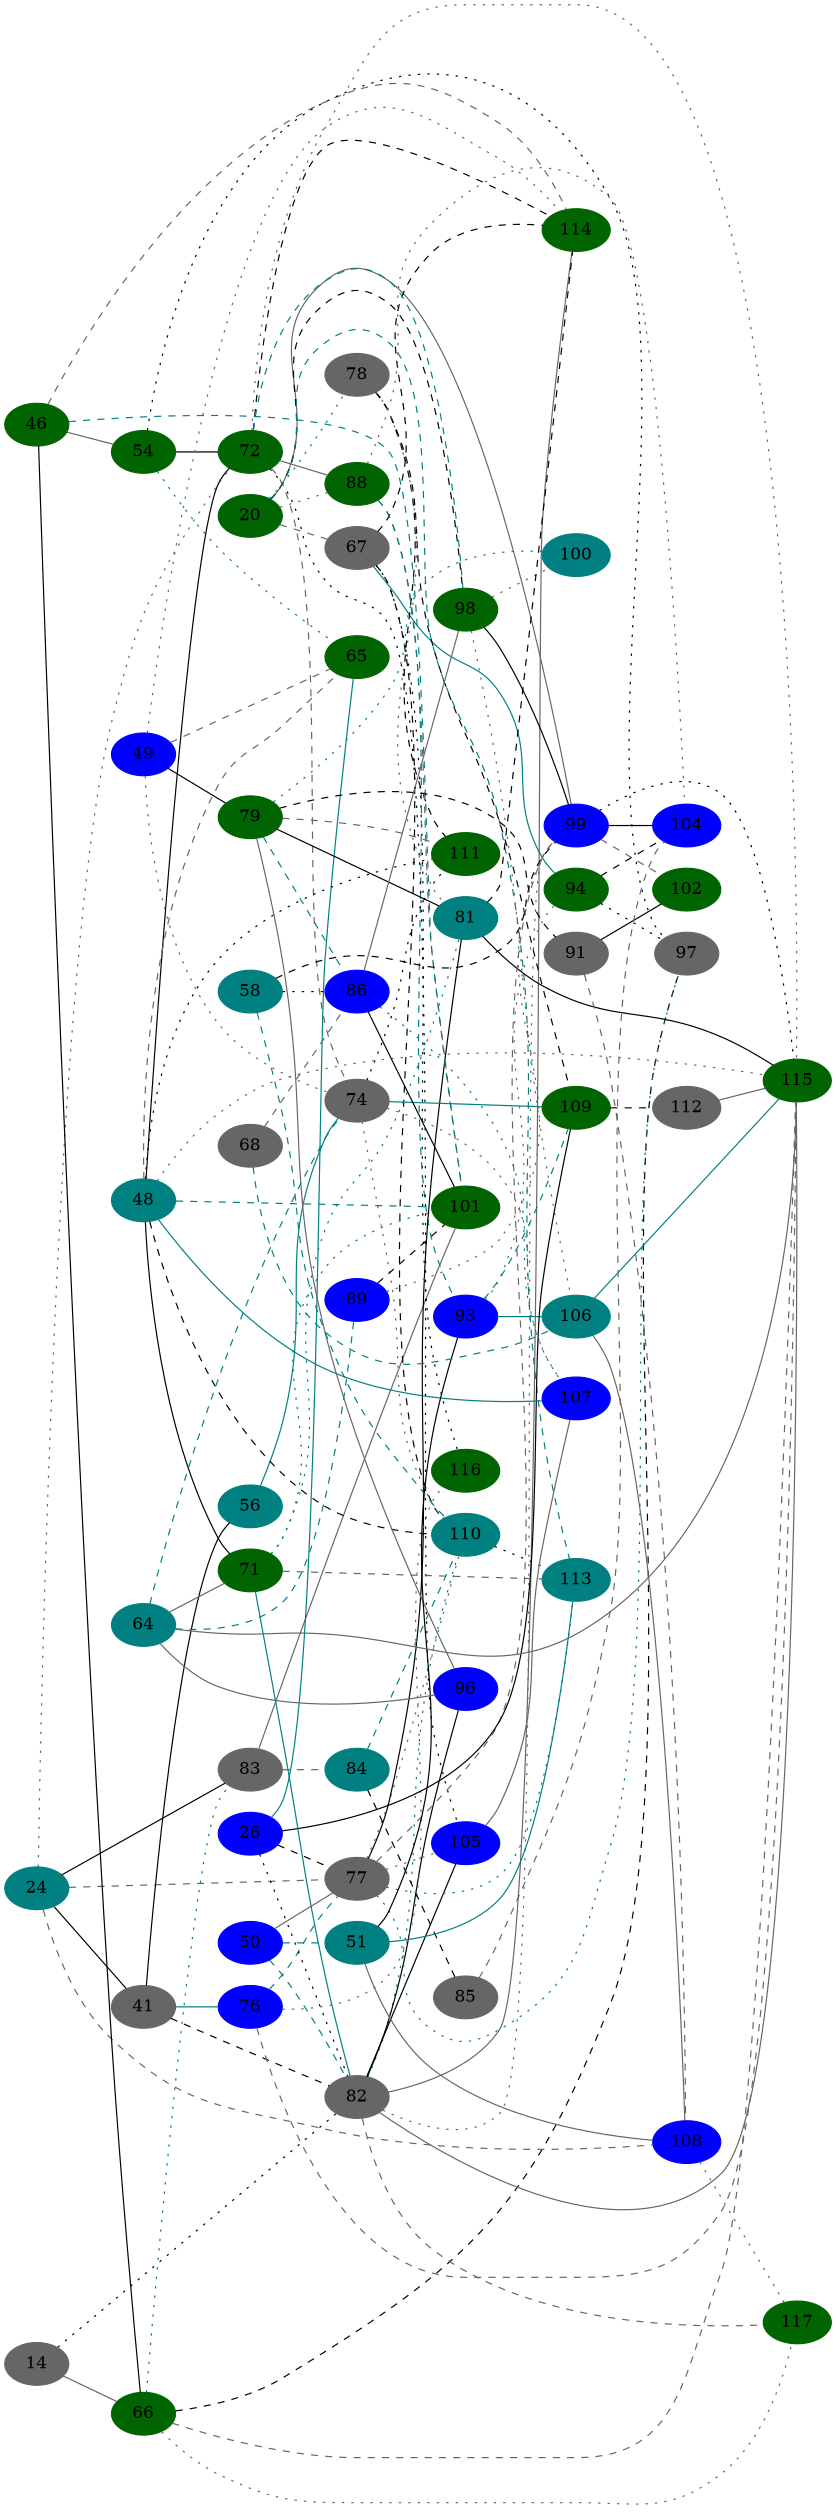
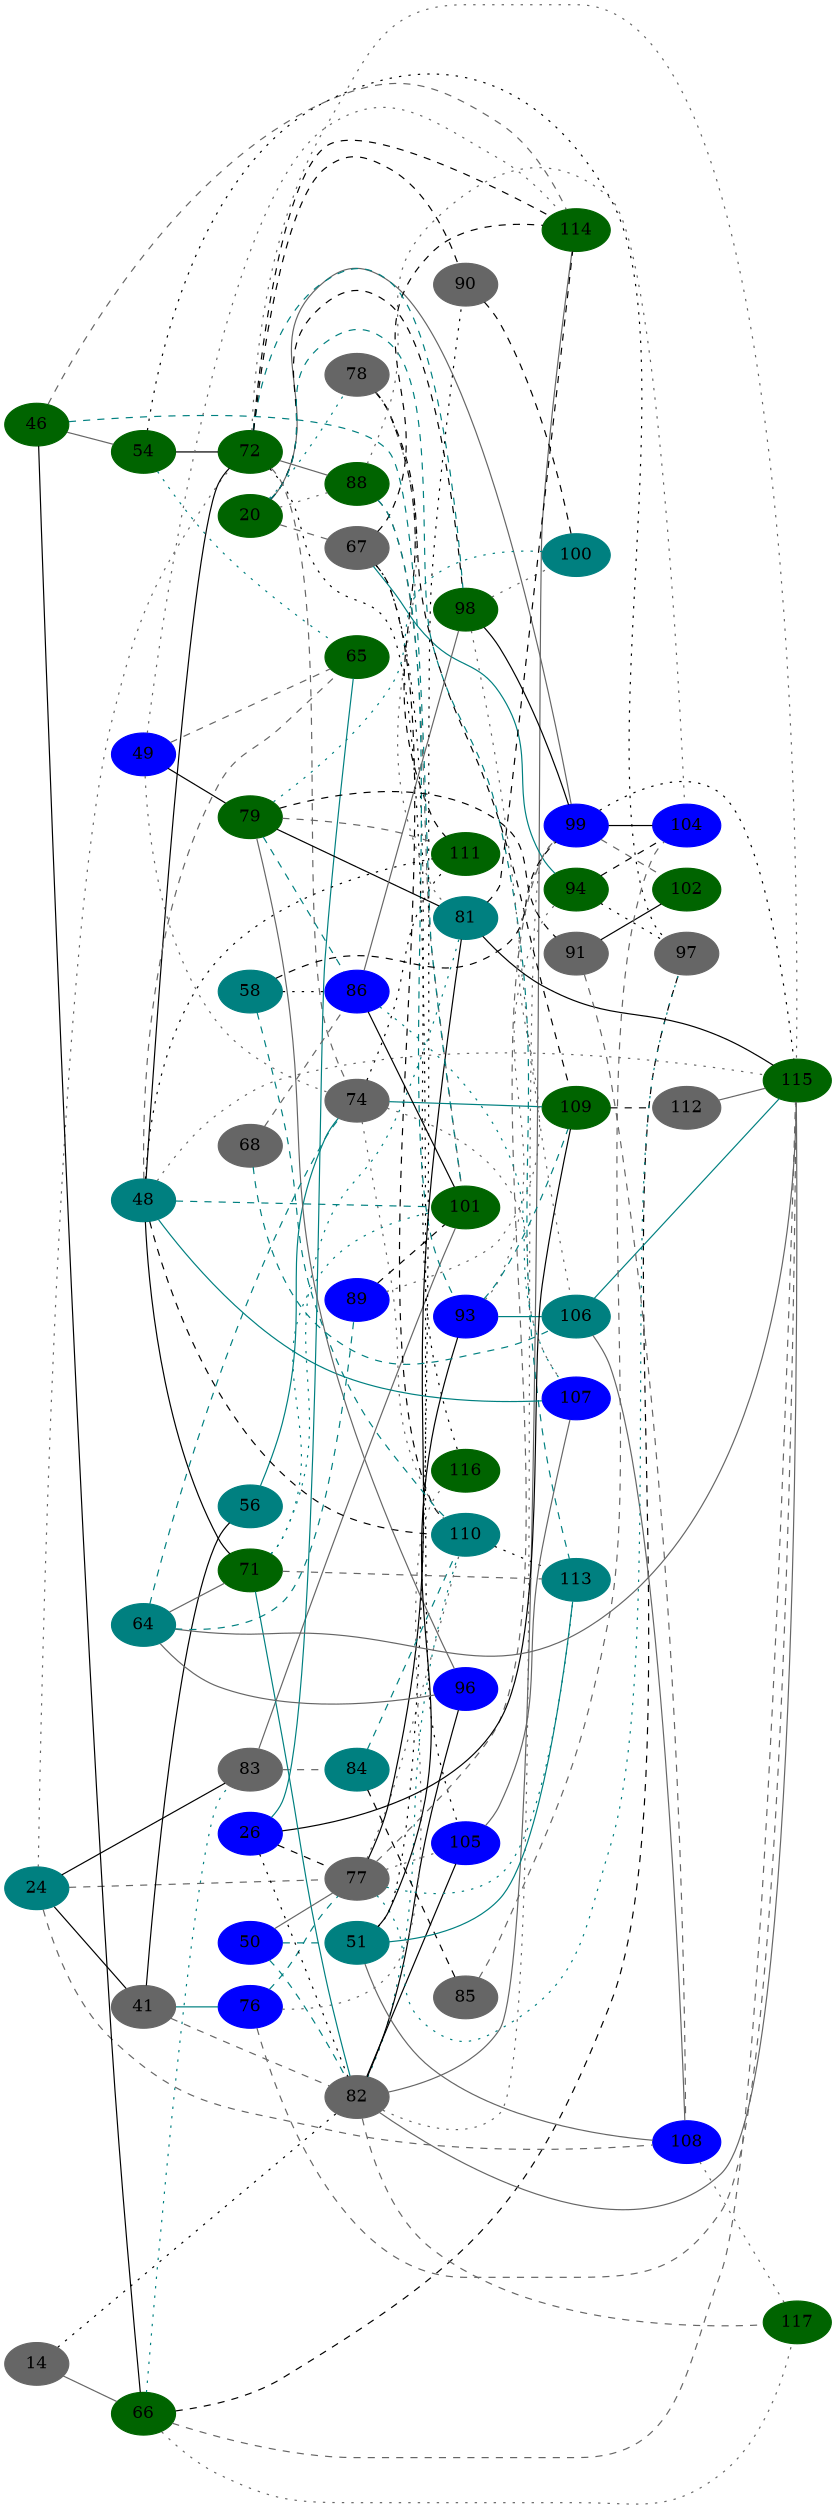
node "90": added
edge "41" -- "82": color black -> gray40
